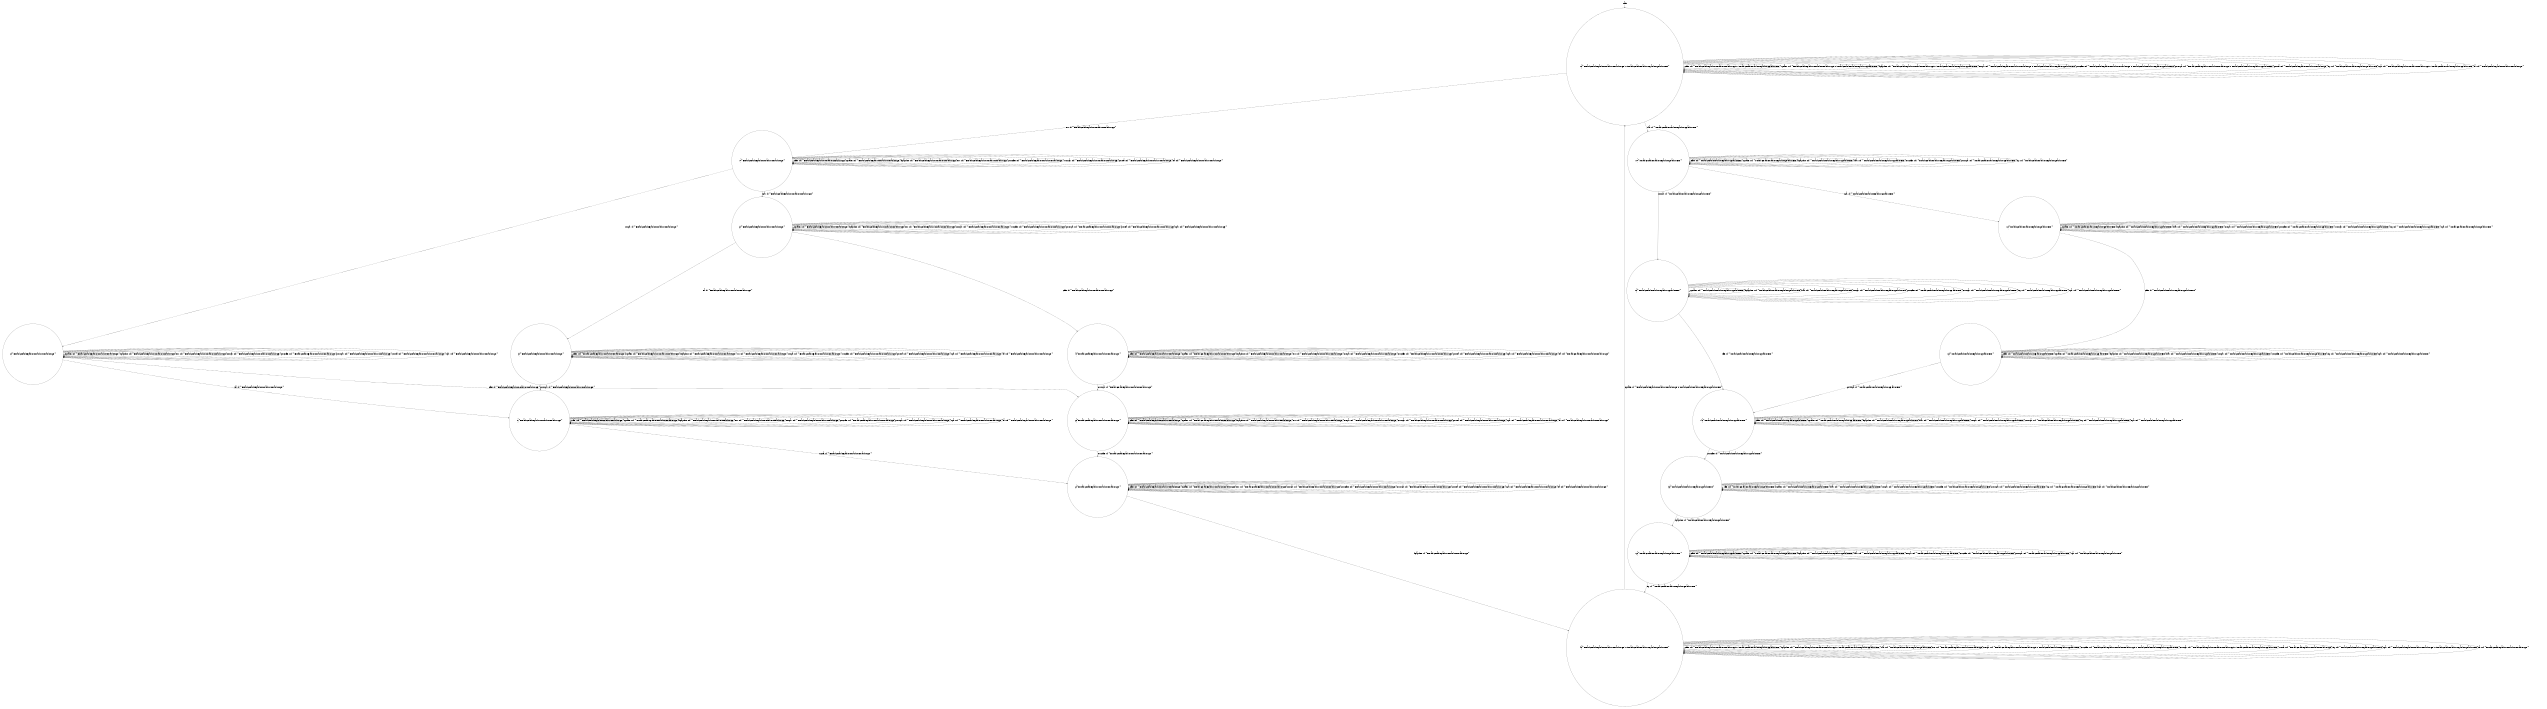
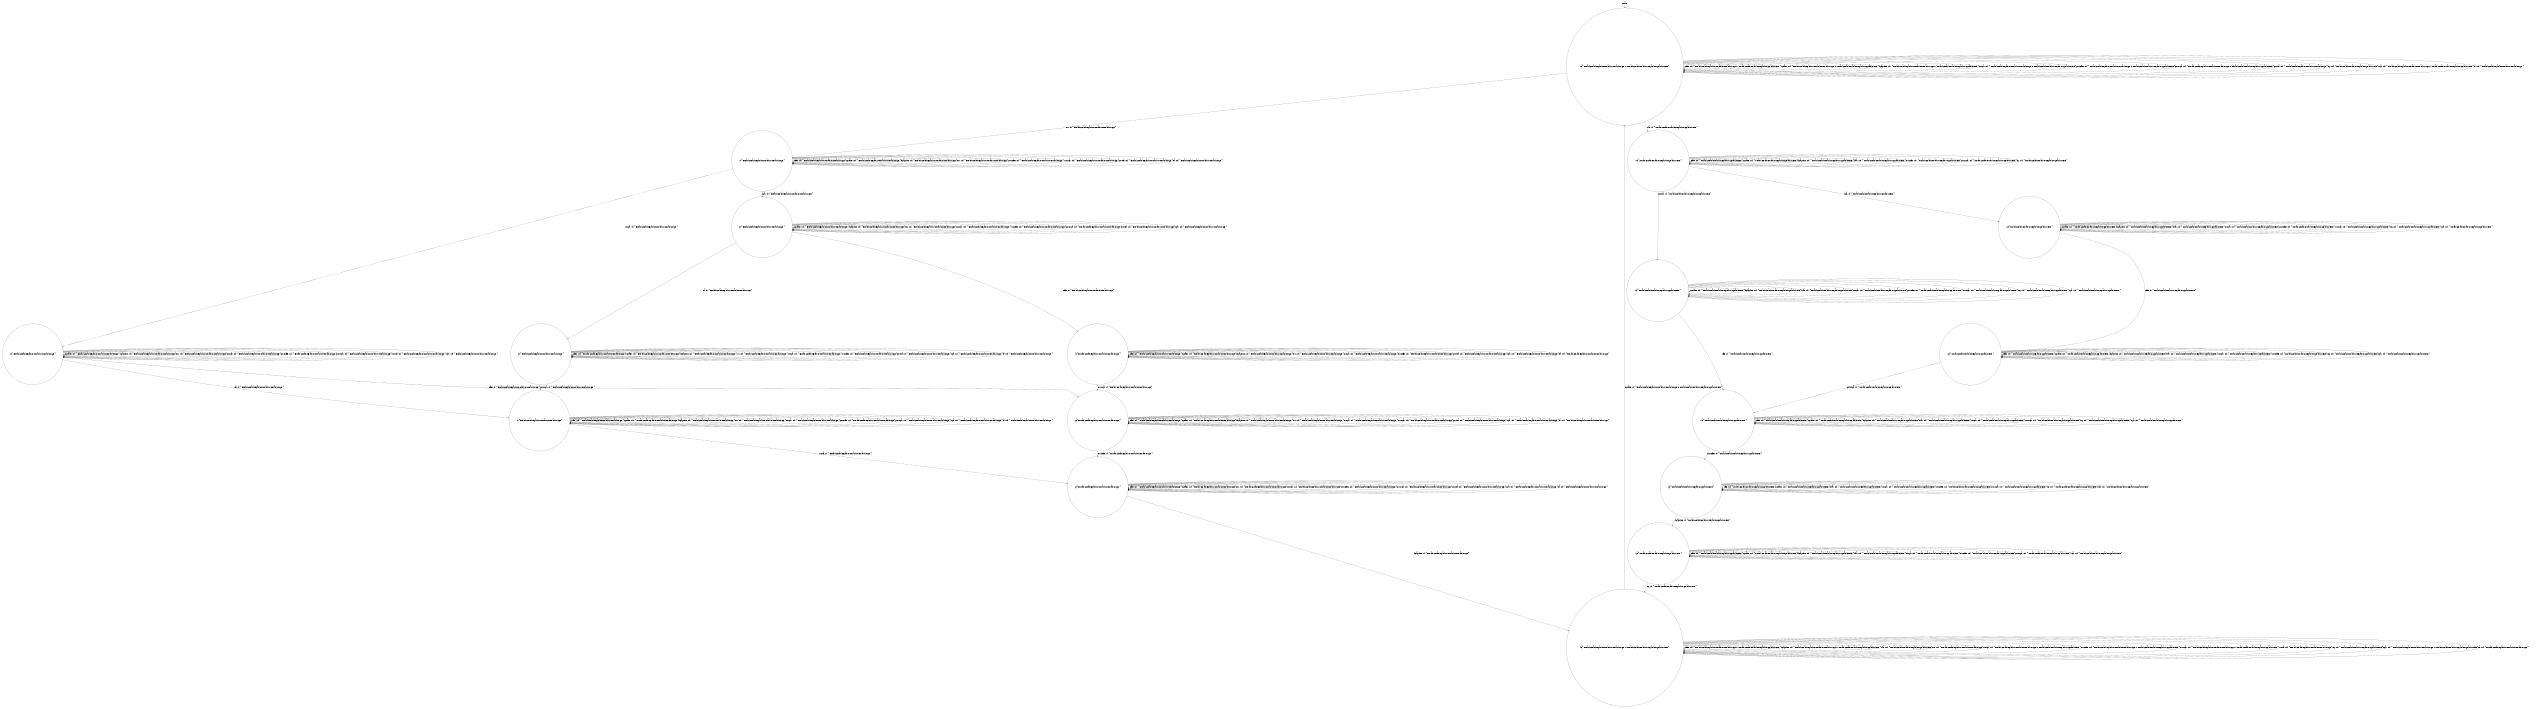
node "__and0": label "__and0" -> "__start0"
